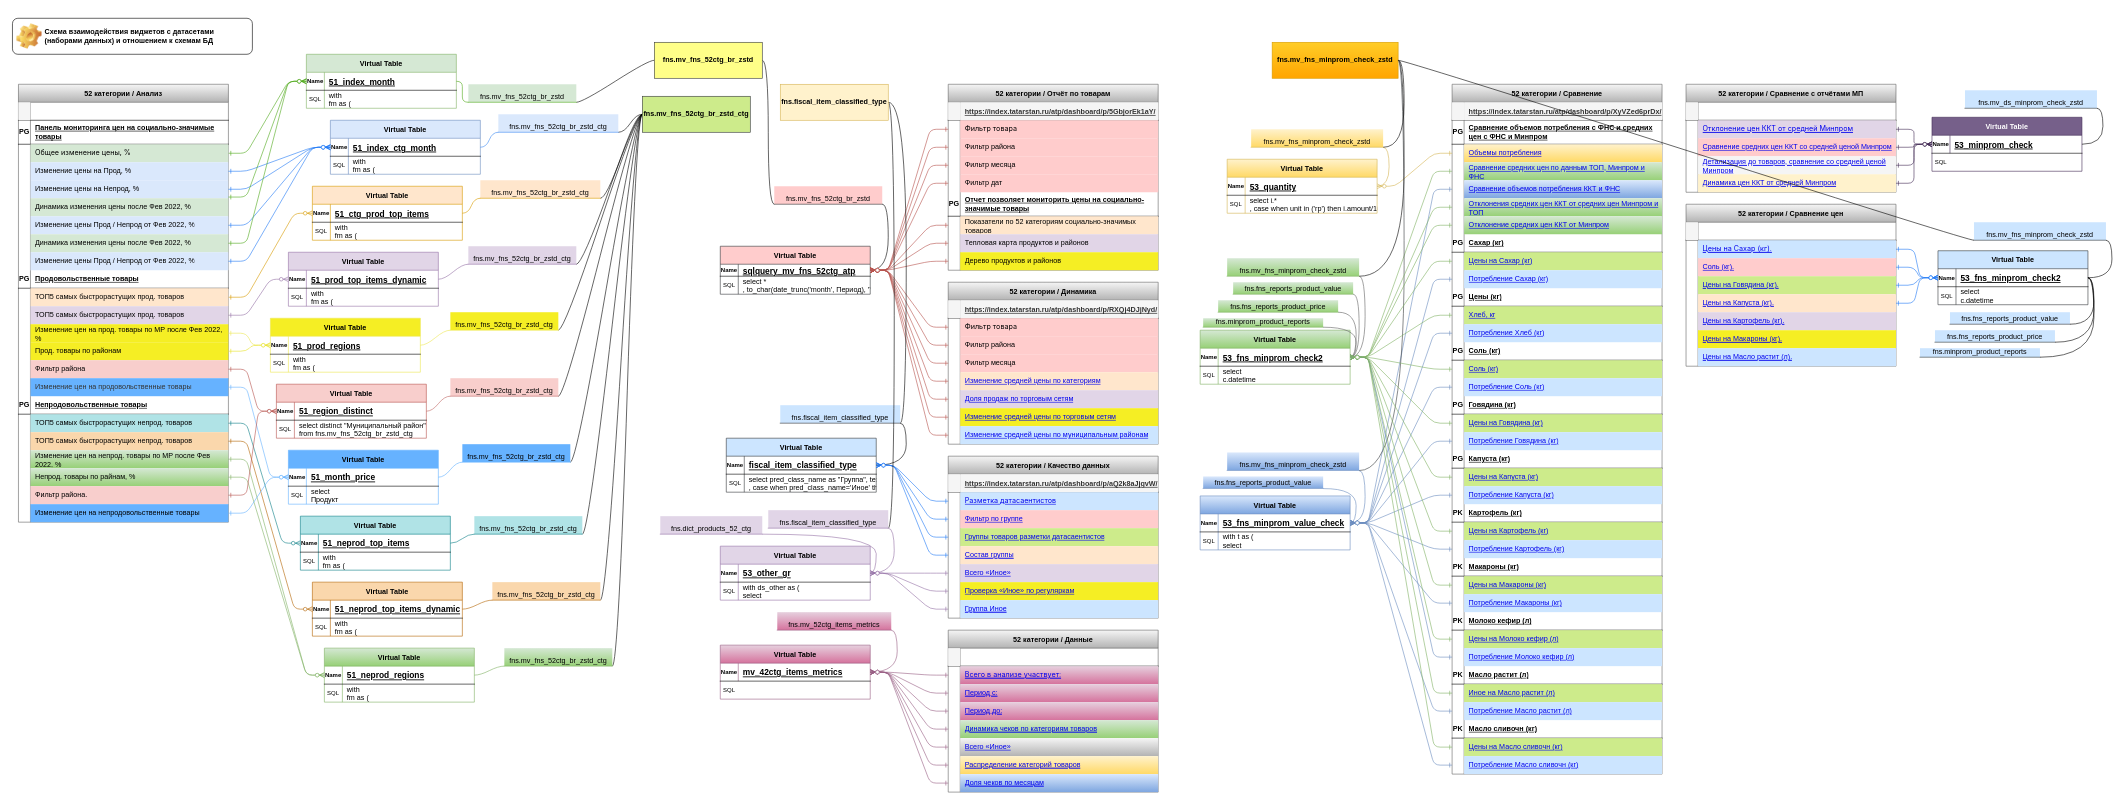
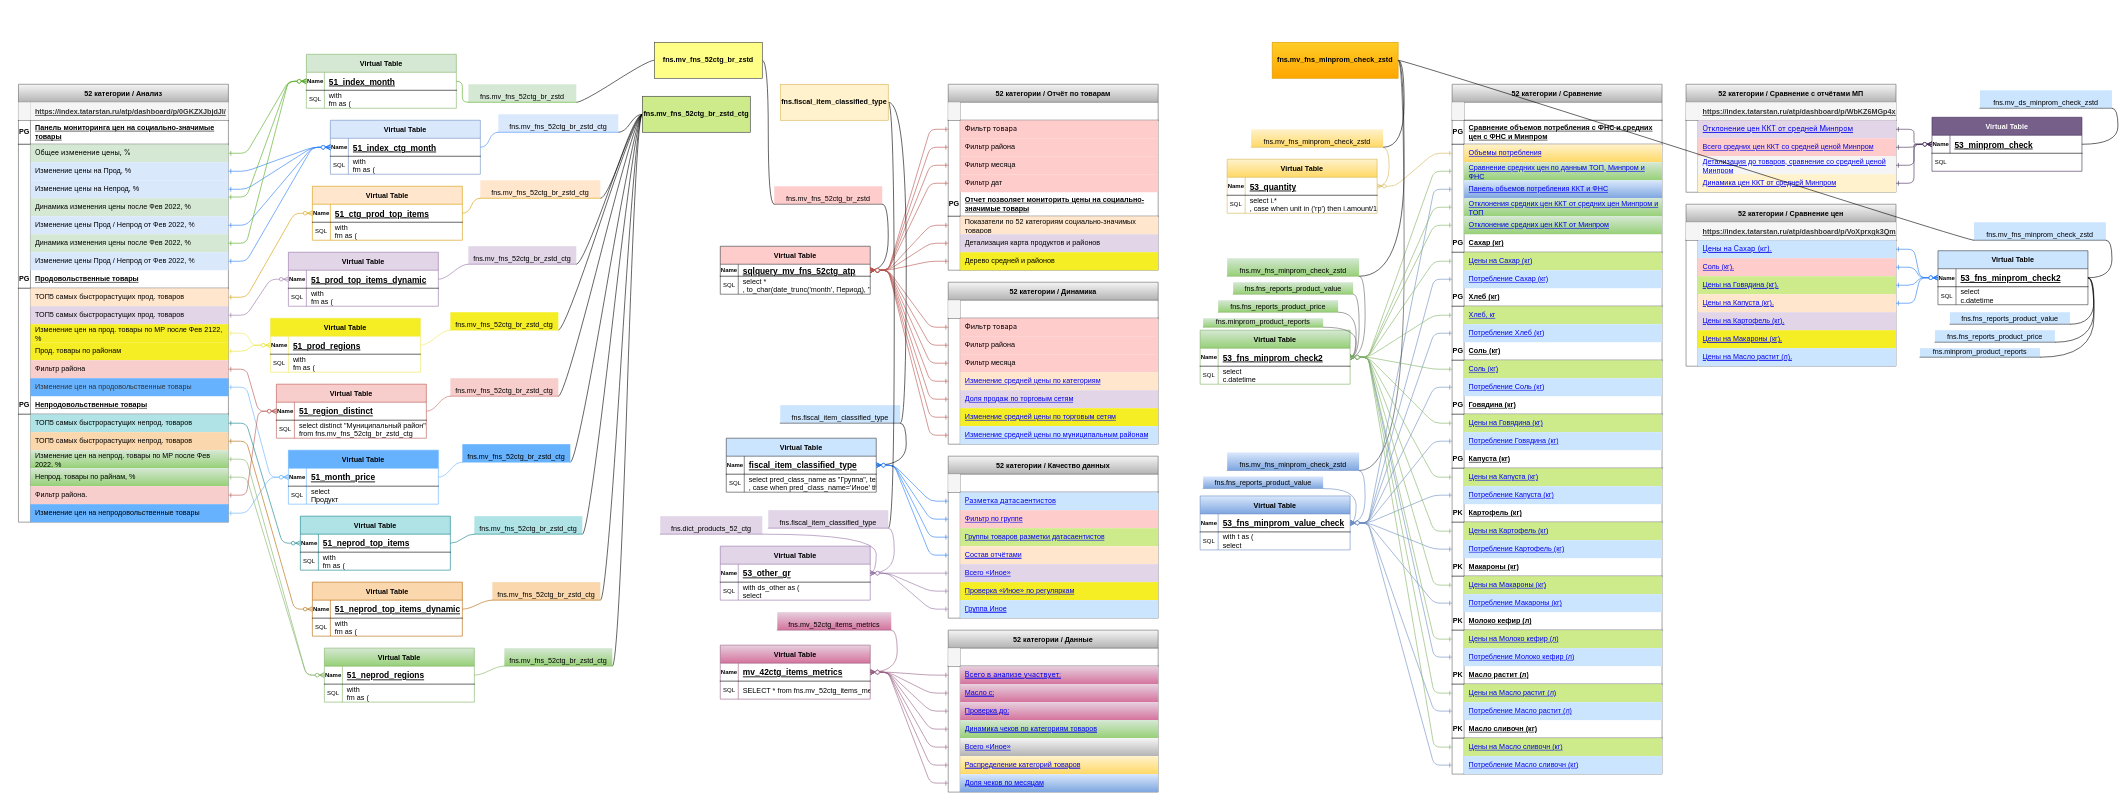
node "Схема взаимодействия виджетов с датасетами (наборами данных) и отношением к схемам БД": removed
node "fns.mv_ds_minprom_check_zstd": moved (2031, 99) -> (2046, 99)
node "https://index.tatarstan.ru/atp/dashboard/p/0GKZXJbjdJl/": added
node "https://index.tatarstan.ru/atp/dashboard/p/5GbjorEk1aY/": removed
node "https://index.tatarstan.ru/atp/dashboard/p/XyVZed6prDx/": removed
node "https://index.tatarstan.ru/atp/dashboard/p/WbKZ6MGp4xD/": added
node "Сравнение средних цен ККТ со средней ценой Минпром": label "Сравнение средних цен ККТ со средней ценой Минпром" -> "Всего средних цен ККТ со средней ценой Минпром"
node "Сравнение объемов потребления ККТ и ФНС": label "Сравнение объемов потребления ККТ и ФНС" -> "Панель объемов потребления ККТ и ФНС"
node "https://index.tatarstan.ru/atp/dashboard/p/VoXprxgk3Qm/": added
node "Тепловая карта продуктов и районов": label "Тепловая карта продуктов и районов" -> "Детализация карта продуктов и районов"
node "Дерево продуктов и районов": label "Дерево продуктов и районов" -> "Дерево средней и районов"
node "Цены (кг)": label "Цены (кг)" -> "Хлеб (кг)"
node "https://index.tatarstan.ru/atp/dashboard/p/RXQj4DJjNyd/": removed
node "Изменение цен на прод. товары по МР после Фев 2022, %": label "Изменение цен на прод. товары по МР после Фев 2022, %" -> "Изменение цен на прод. товары по МР после Фев 2122, %"
node "https://index.tatarstan.ru/atp/dashboard/p/aQ2k8aJjgvW/": removed
node "Состав группы": label "Состав группы" -> "Состав отчётами"
node "SELECT * from fns.mv_52ctg_items_metrics": added
node "Период с:": label "Период с:" -> "Масло с:"
node "Иное на Масло растит (л)": label "Иное на Масло растит (л)" -> "Цены на Масло растит (л)"
node "Период до:": label "Период до:" -> "Проверка до:"
